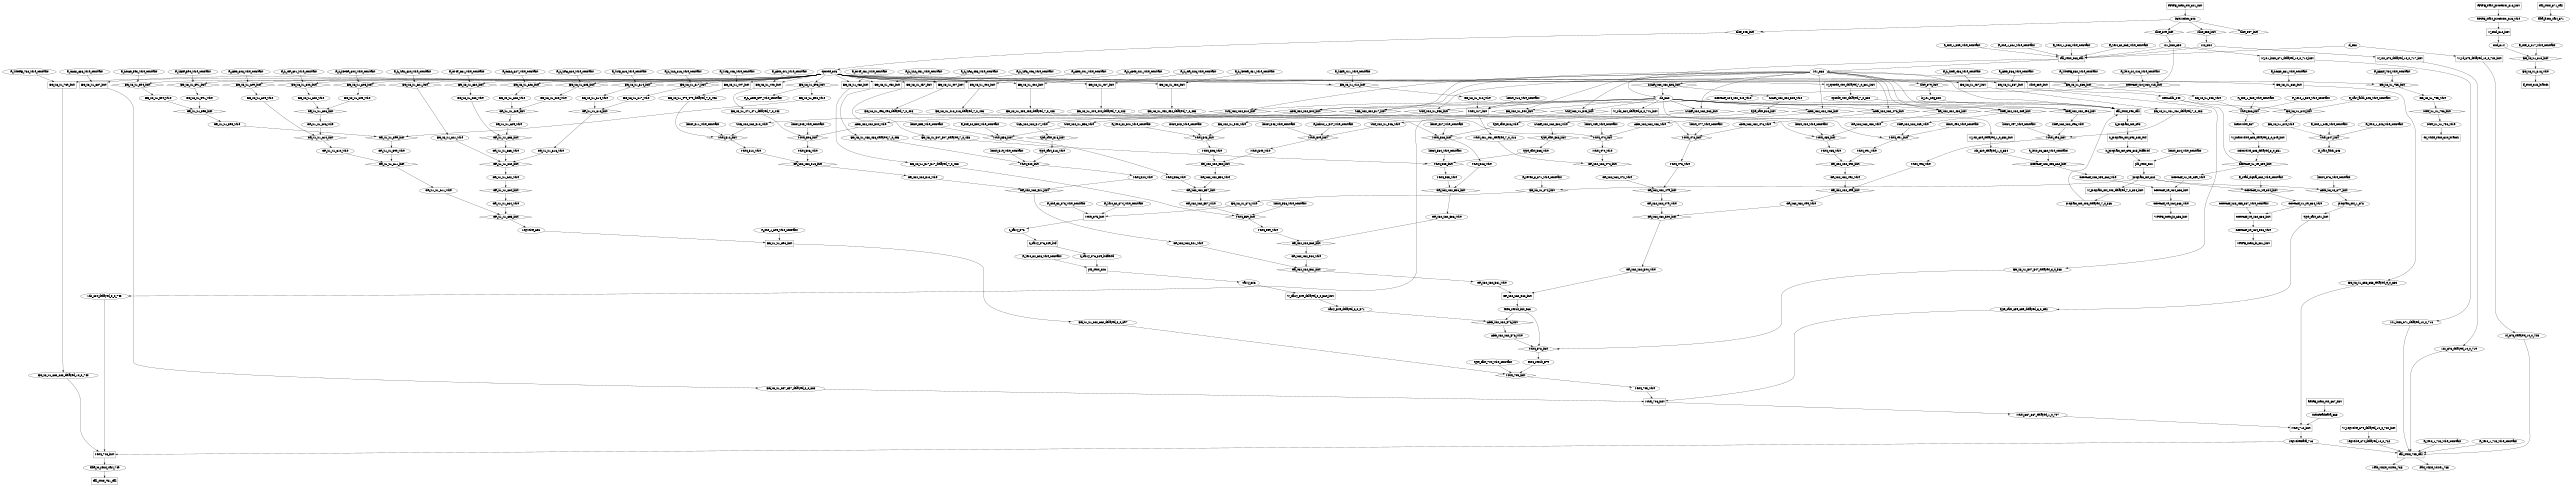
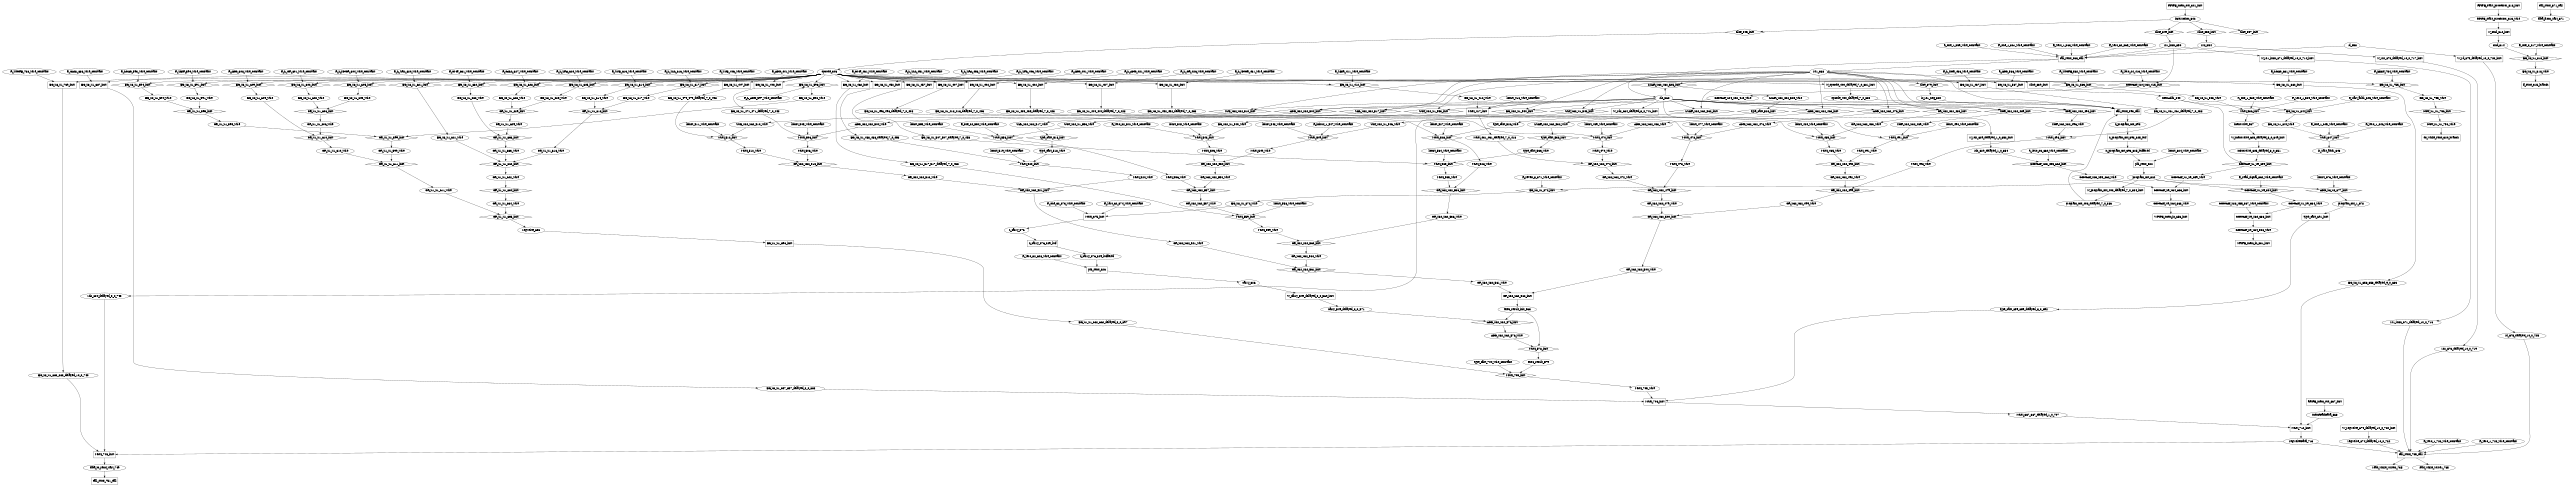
edge "EQ_u8_u1_598_inst" -> "R_L_AND_597_wire_constant": reversed
edge "LSHR_u32_u32_525_inst" -> "rd2_368": reversed
node "konst_497_wire_constant": removed
edge "OR_u32_u32_472_inst" -> "OR_u32_u32_472_wire": added
node "R_one_1_695_wire_constant": removed
node "EQ_u8_u1_547_547_delayed_8_0_568": removed
